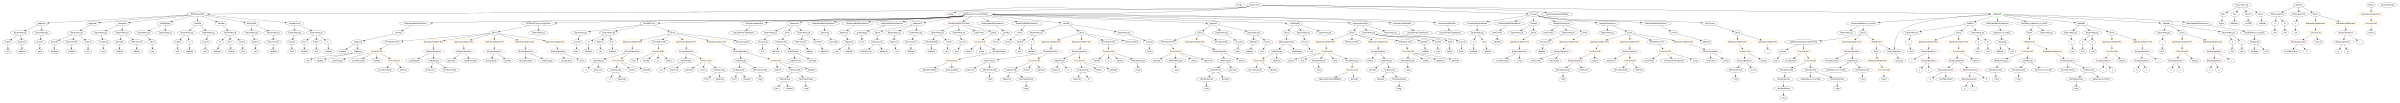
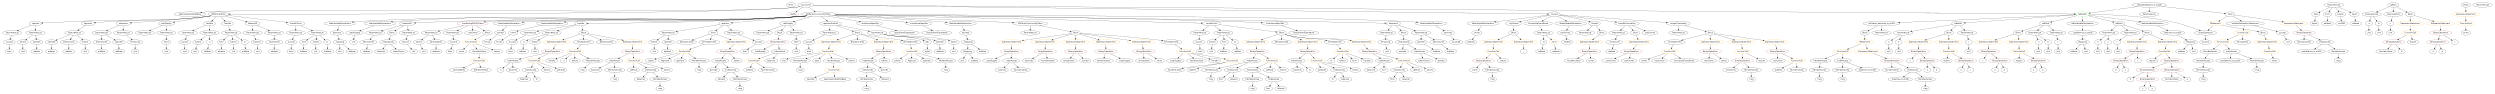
edge "SafeMath" -> "withdrawBalance_re_ent26": reversed
